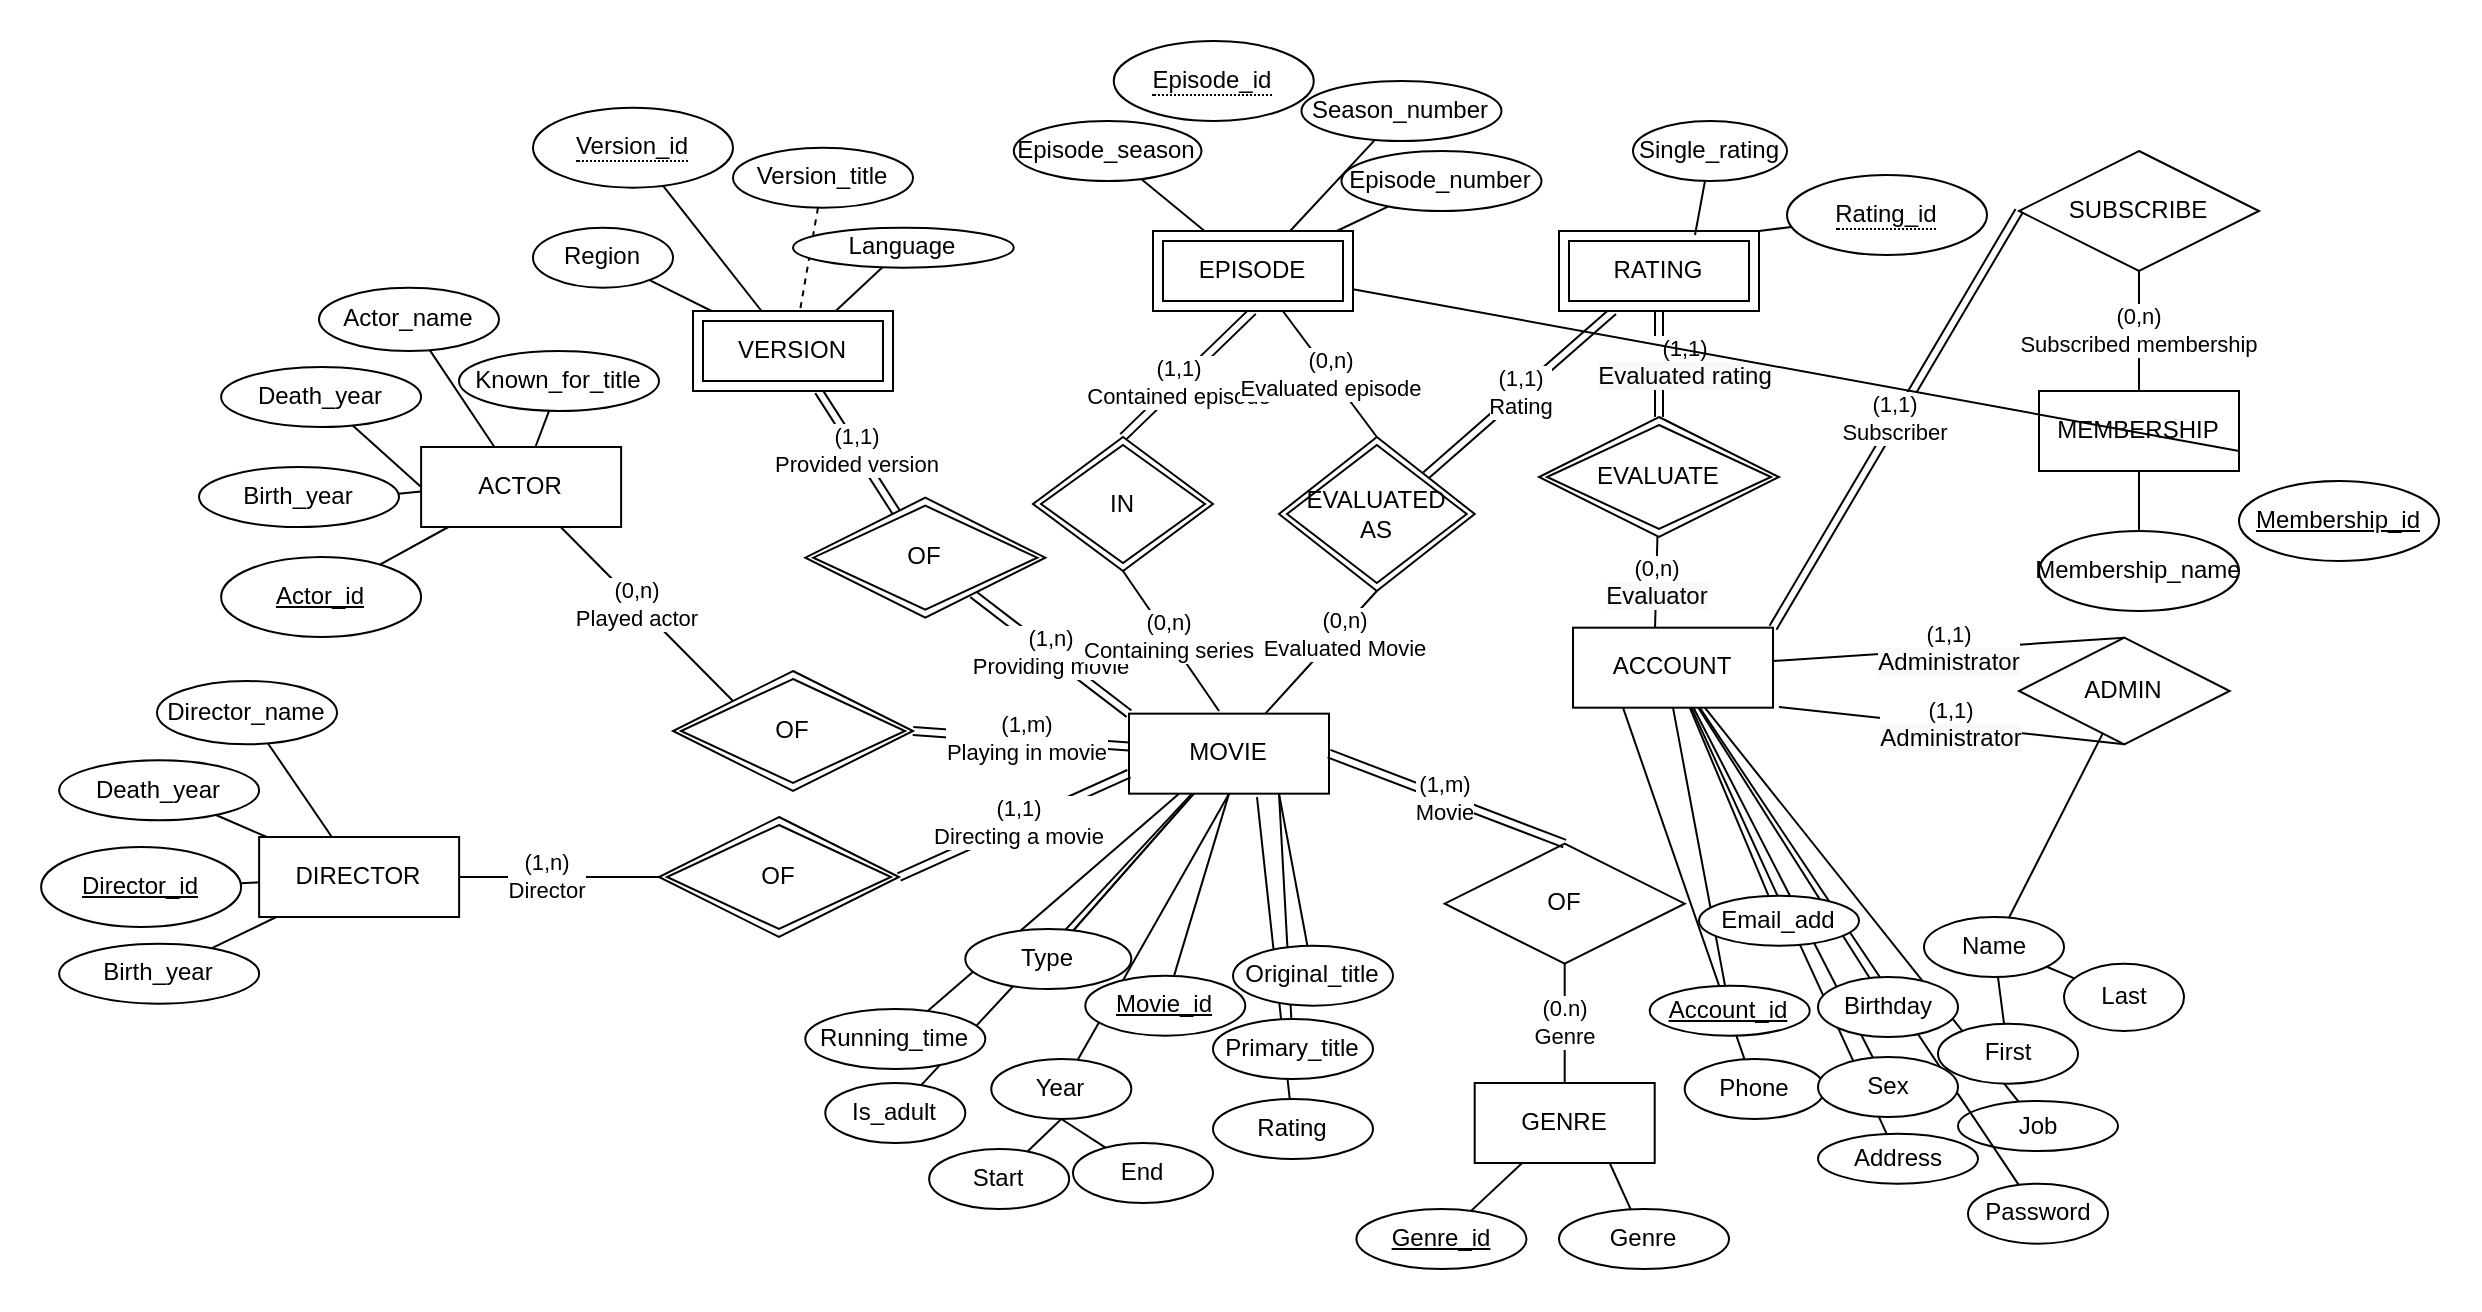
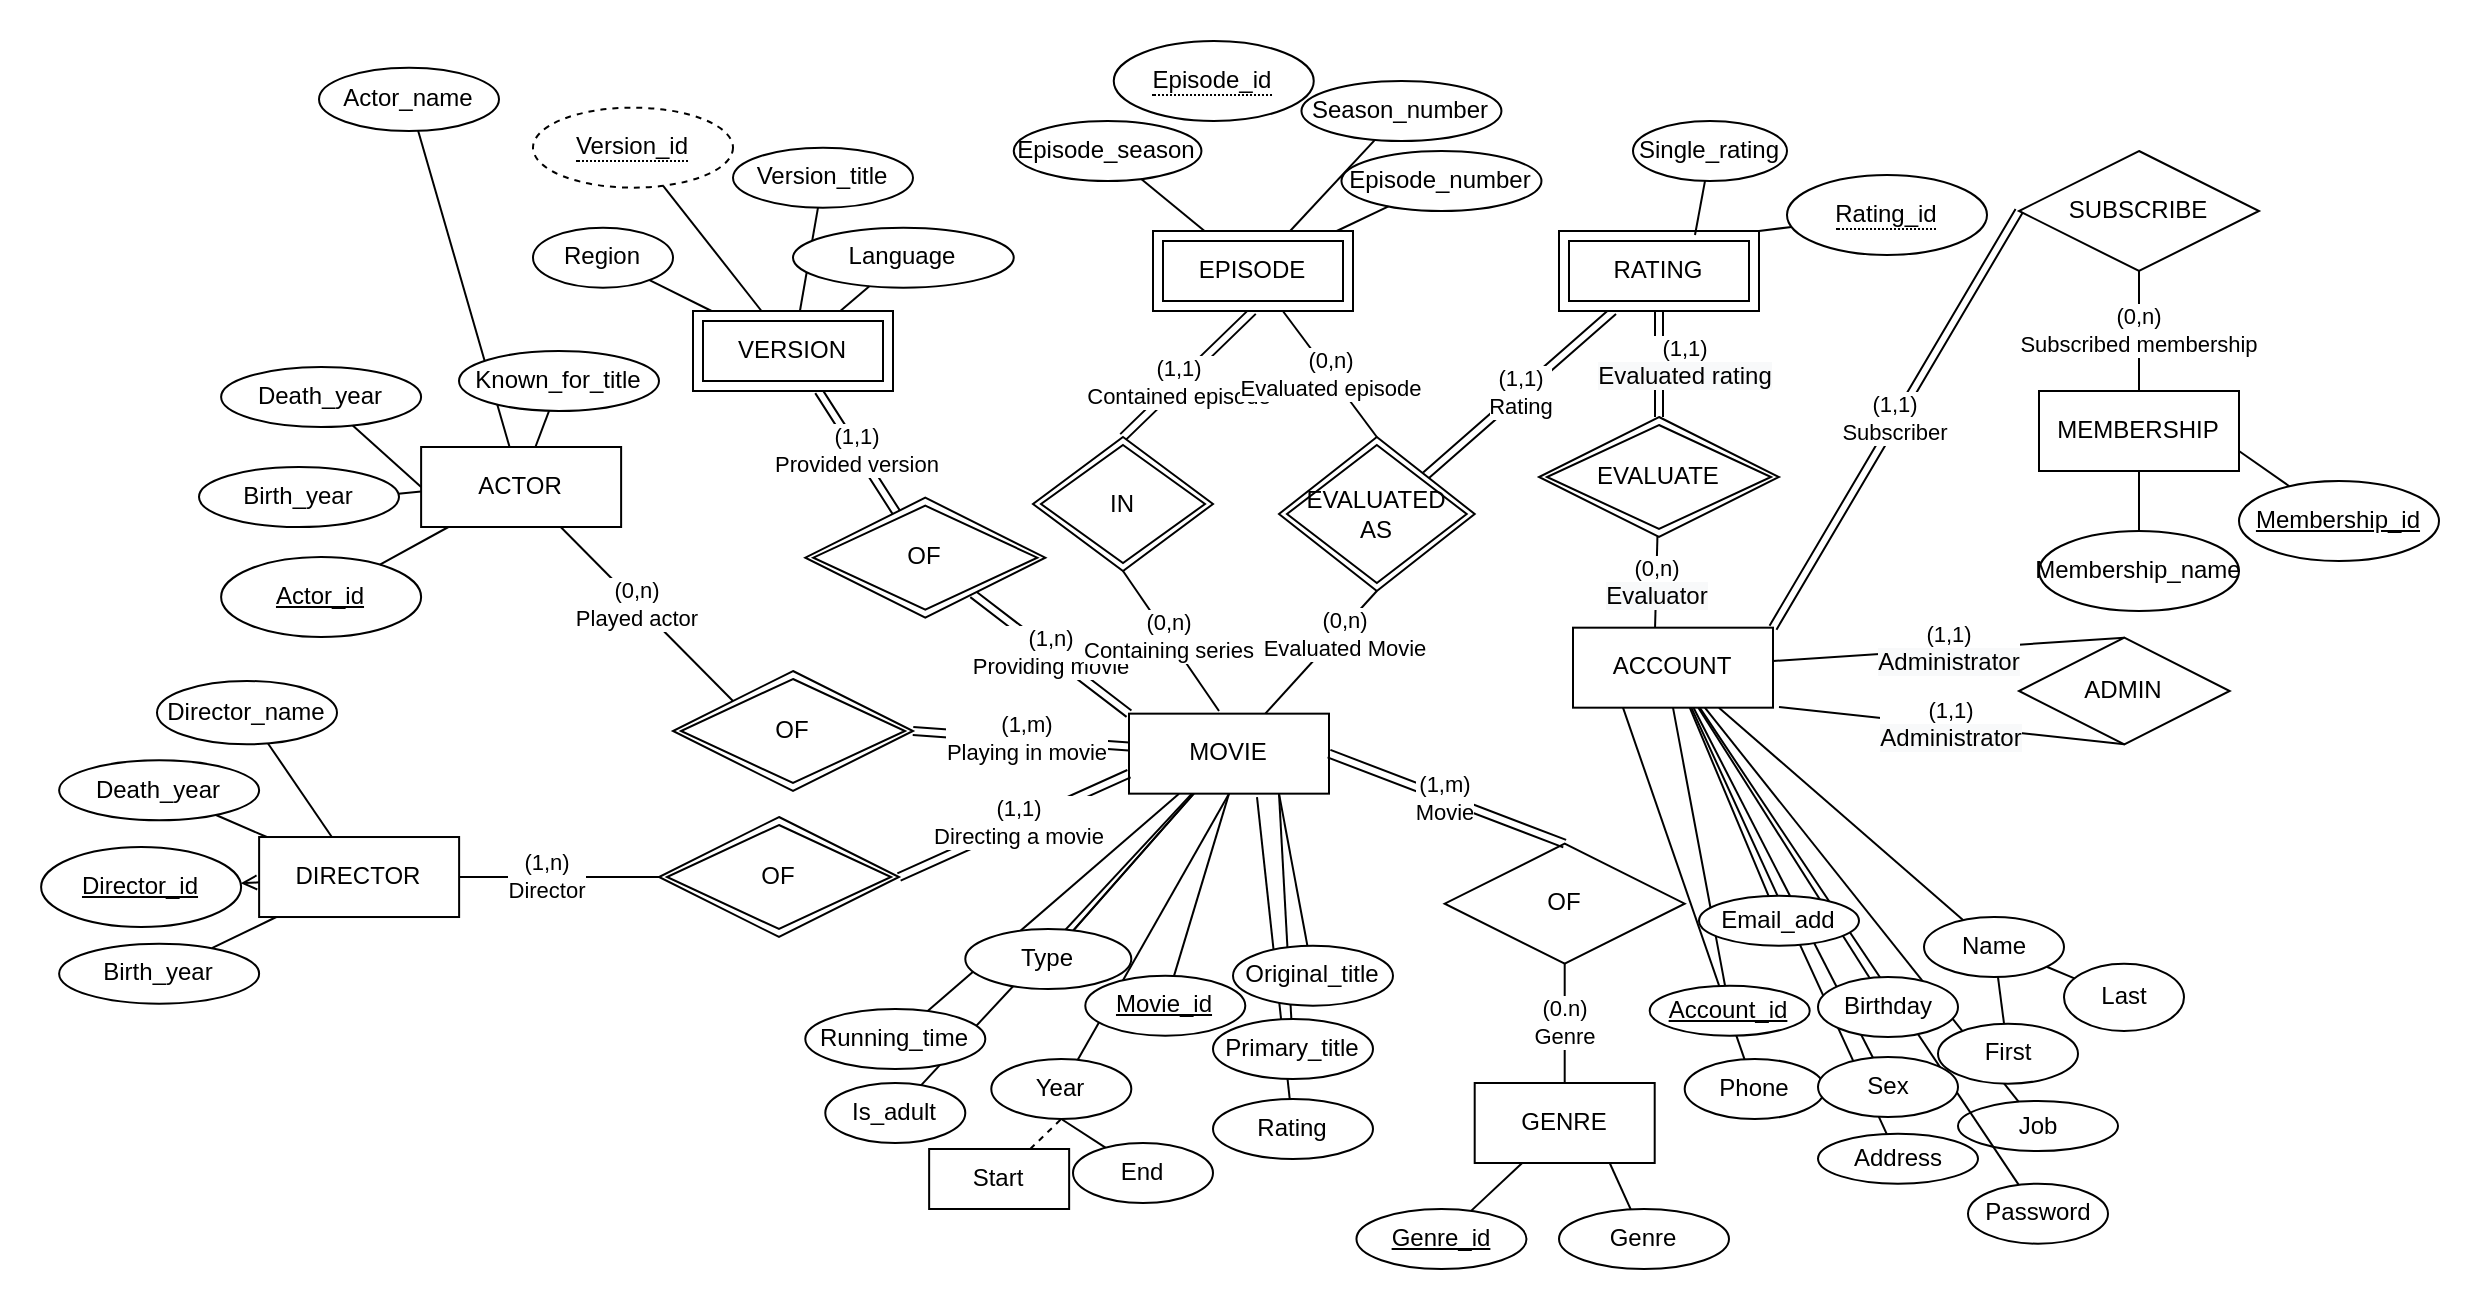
node "Version_id": style solid -> dashed
node "Language": size 221x40 -> 221x60
edge "Version_title" -- "VERSION": style dashed -> solid
node "Actor_name": moved (409, 319) -> (409, 99)
edge "EPISODE" -- "MEMBERSHIP": now "Membership_id" -- "MEMBERSHIP"
edge "ADMIN" -- "Name": now "ACCOUNT" -- "Name"
edge "DIRECTOR" -- "Director_id": arrowhead none -> open
edge "Year" -- "Start": style solid -> dashed
node "Start": shape ellipse -> rectangle
